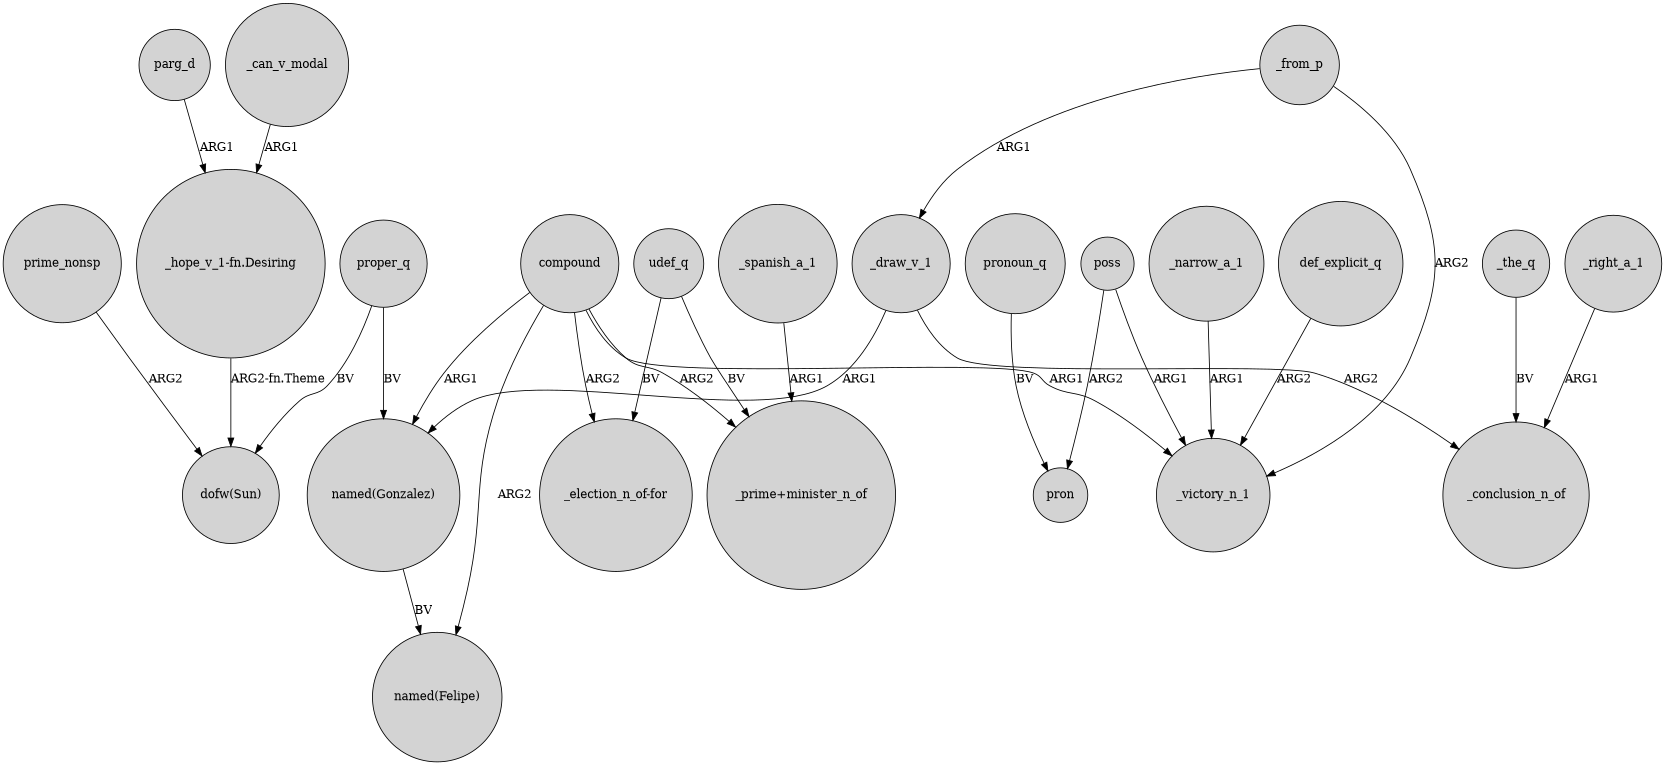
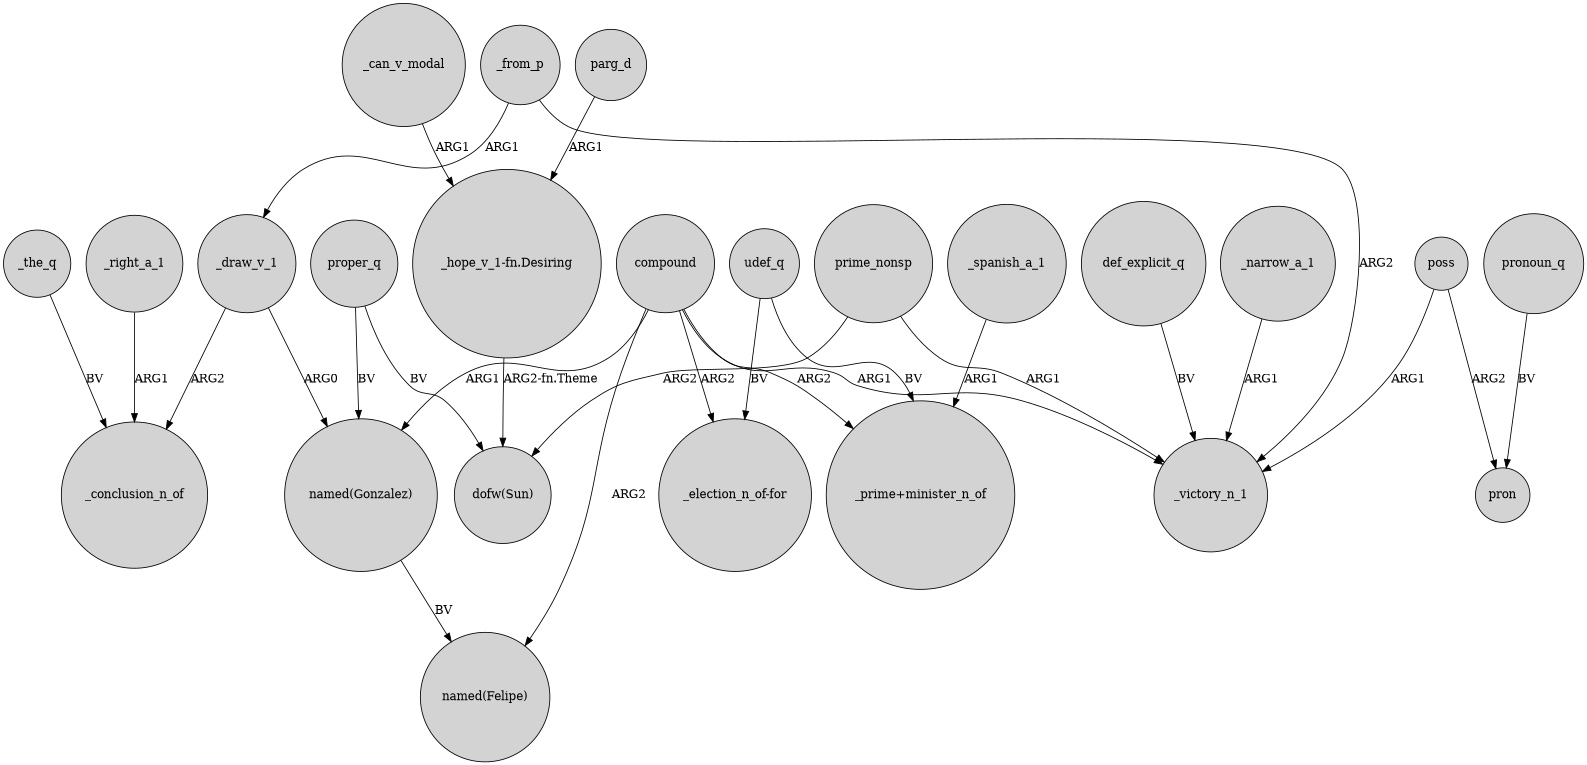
edge "_draw_v_1" -> "named(Gonzalez)": label "ARG1" -> "ARG0"
edge "def_explicit_q" -> "_victory_n_1": label "ARG2" -> "BV"
edge "prime_nonsp" -> "_victory_n_1": added, label "ARG1"
